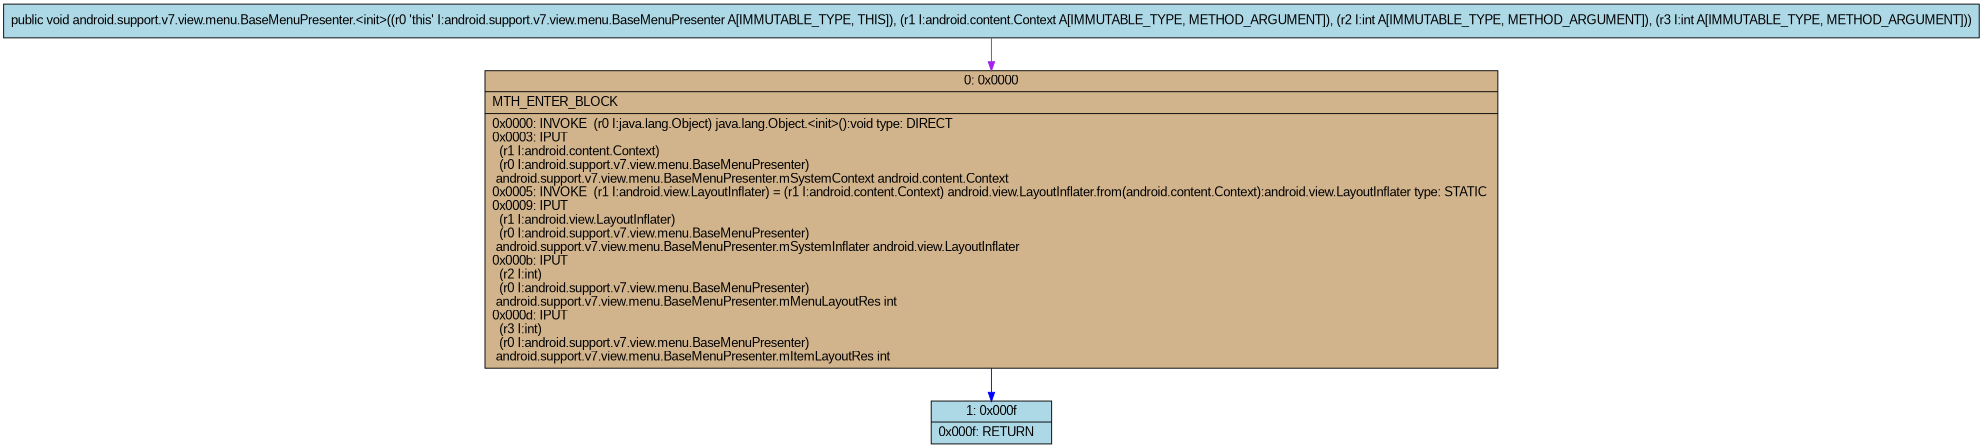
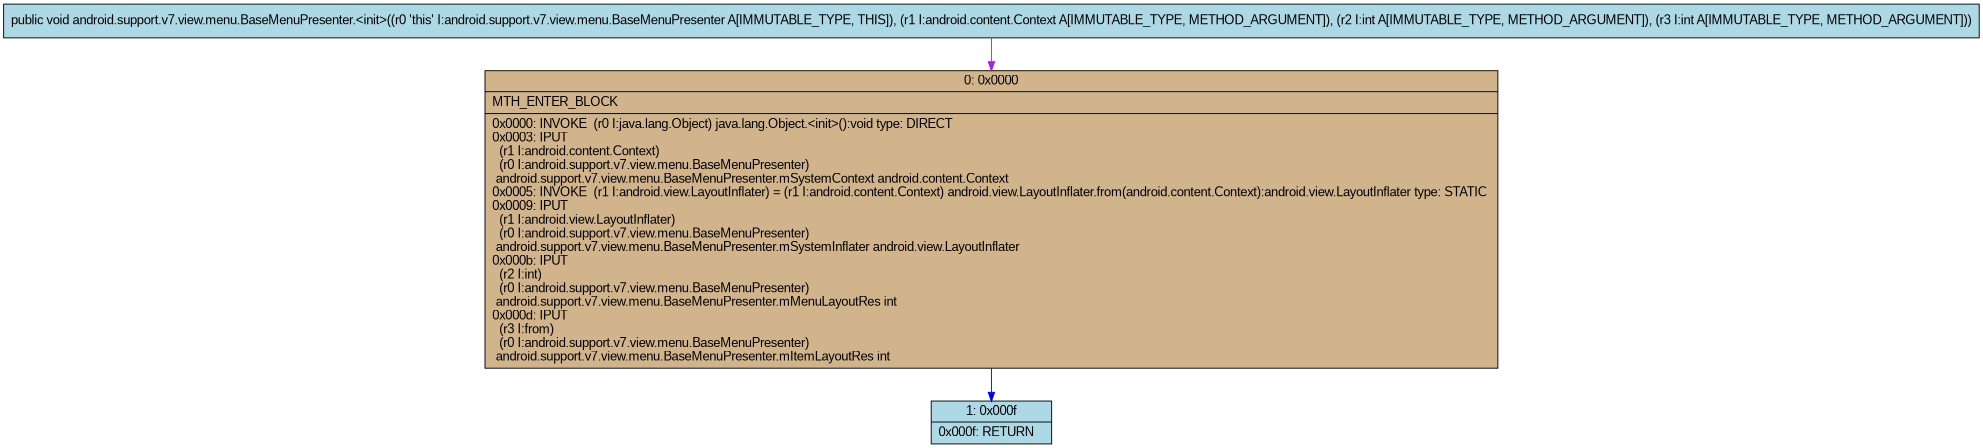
node "0: 0x0000": text "(r3 I:int)" -> "(r3 I:from)"
